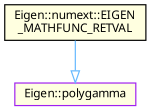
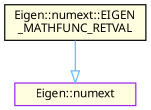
node "Eigen::polygamma": label "Eigen::polygamma" -> "Eigen::numext"
